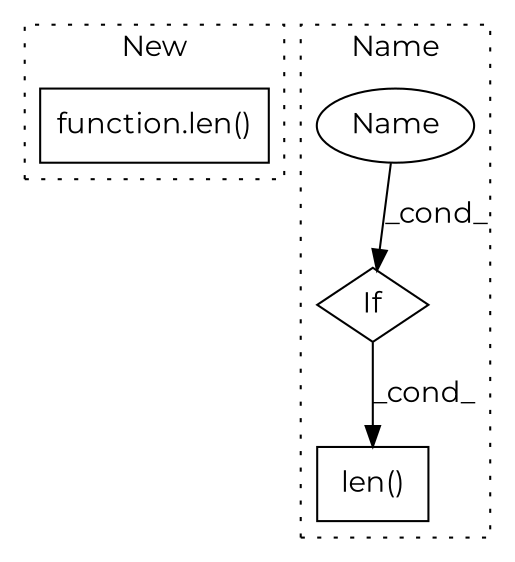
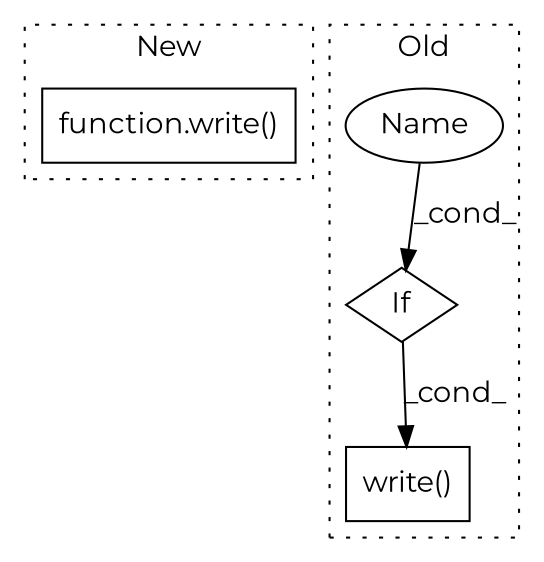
cluster "Name": label "Name" -> "Old"
node "function.len()": label "function.len()" -> "function.write()"
node "len()": label "len()" -> "write()"
